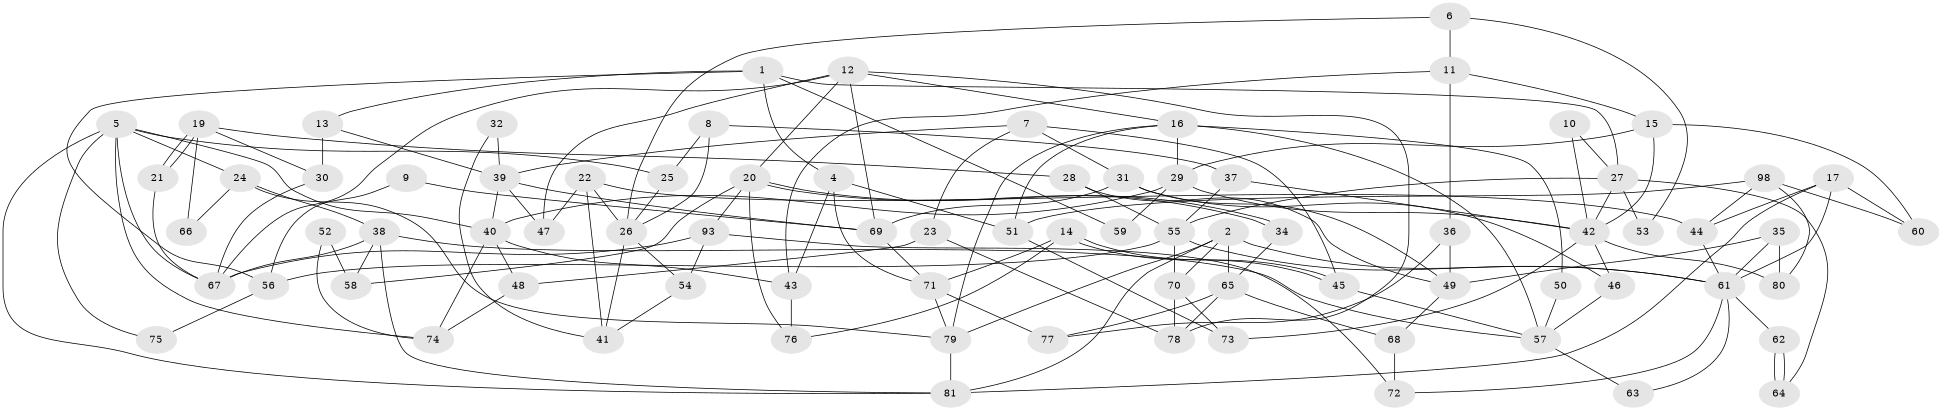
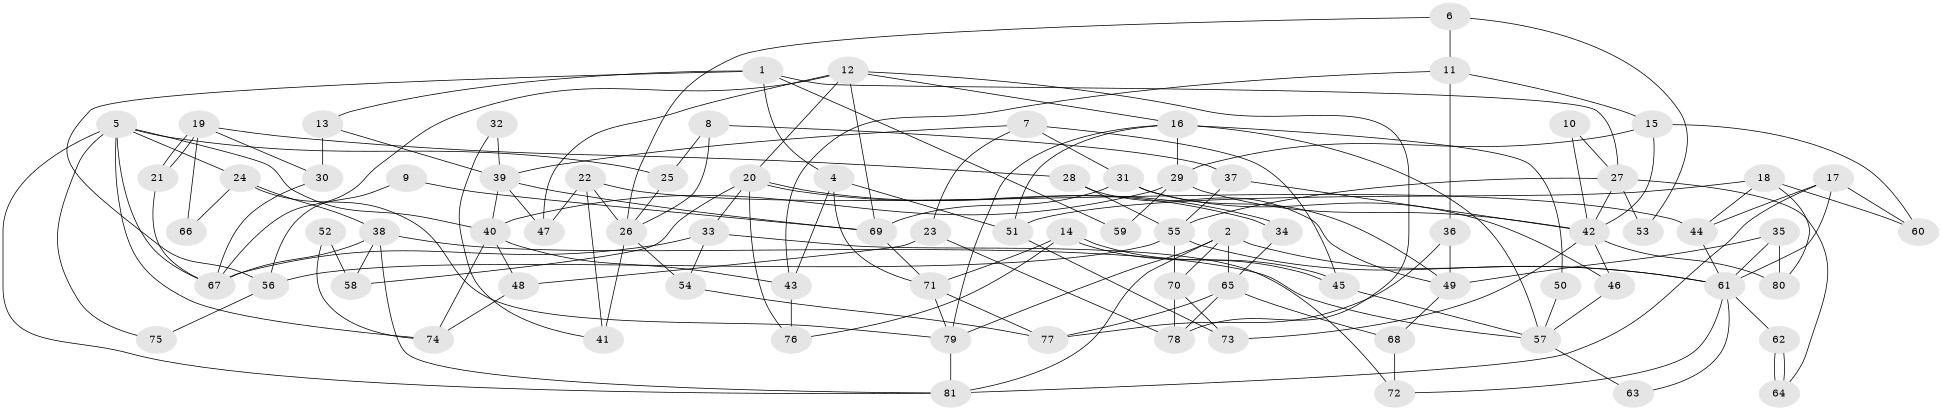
node "98": label "98" -> "18"
node "93": label "93" -> "33"
edge "54" -- "41": now "54" -- "77"
